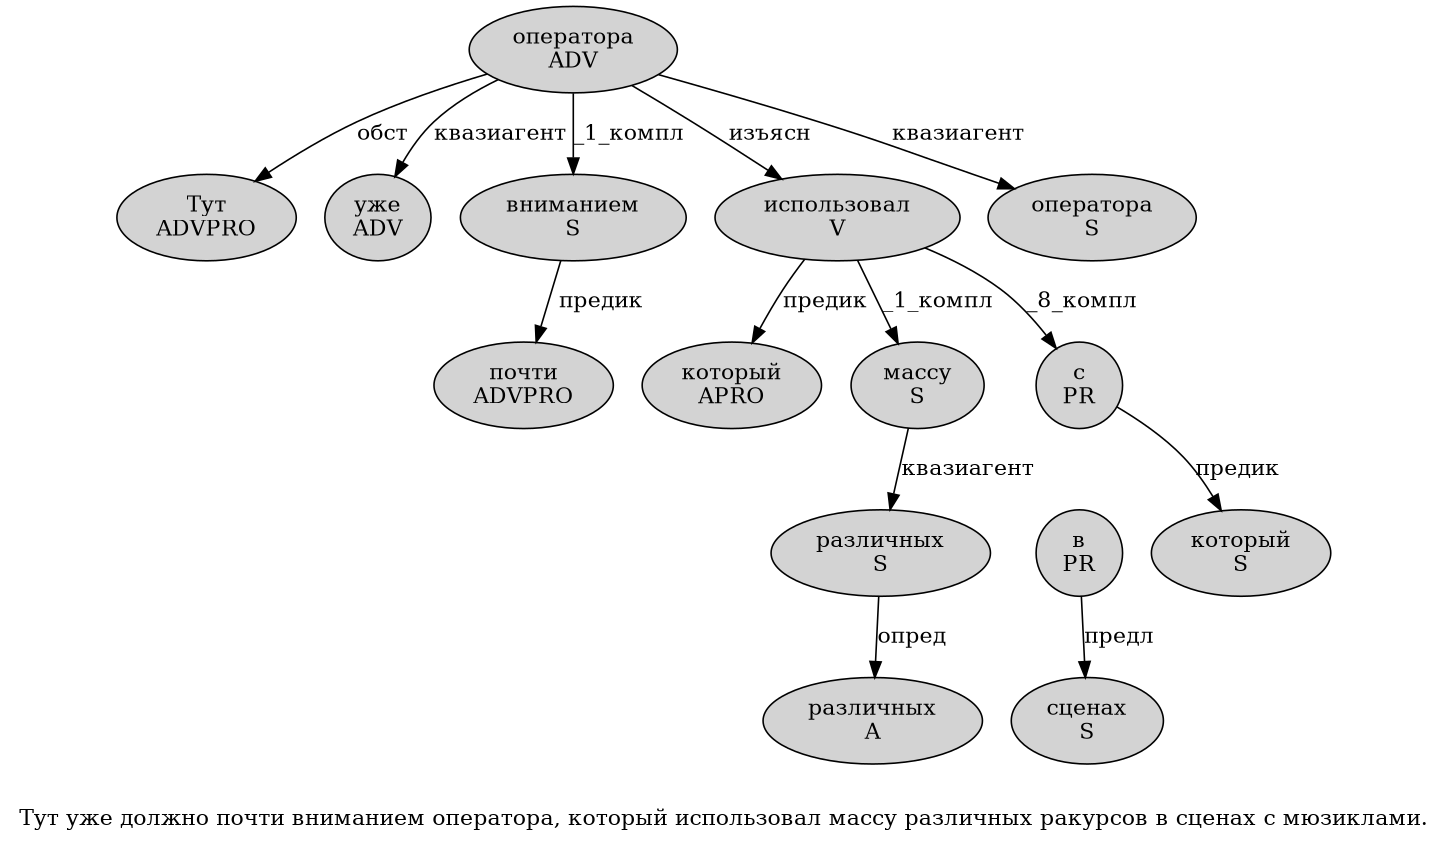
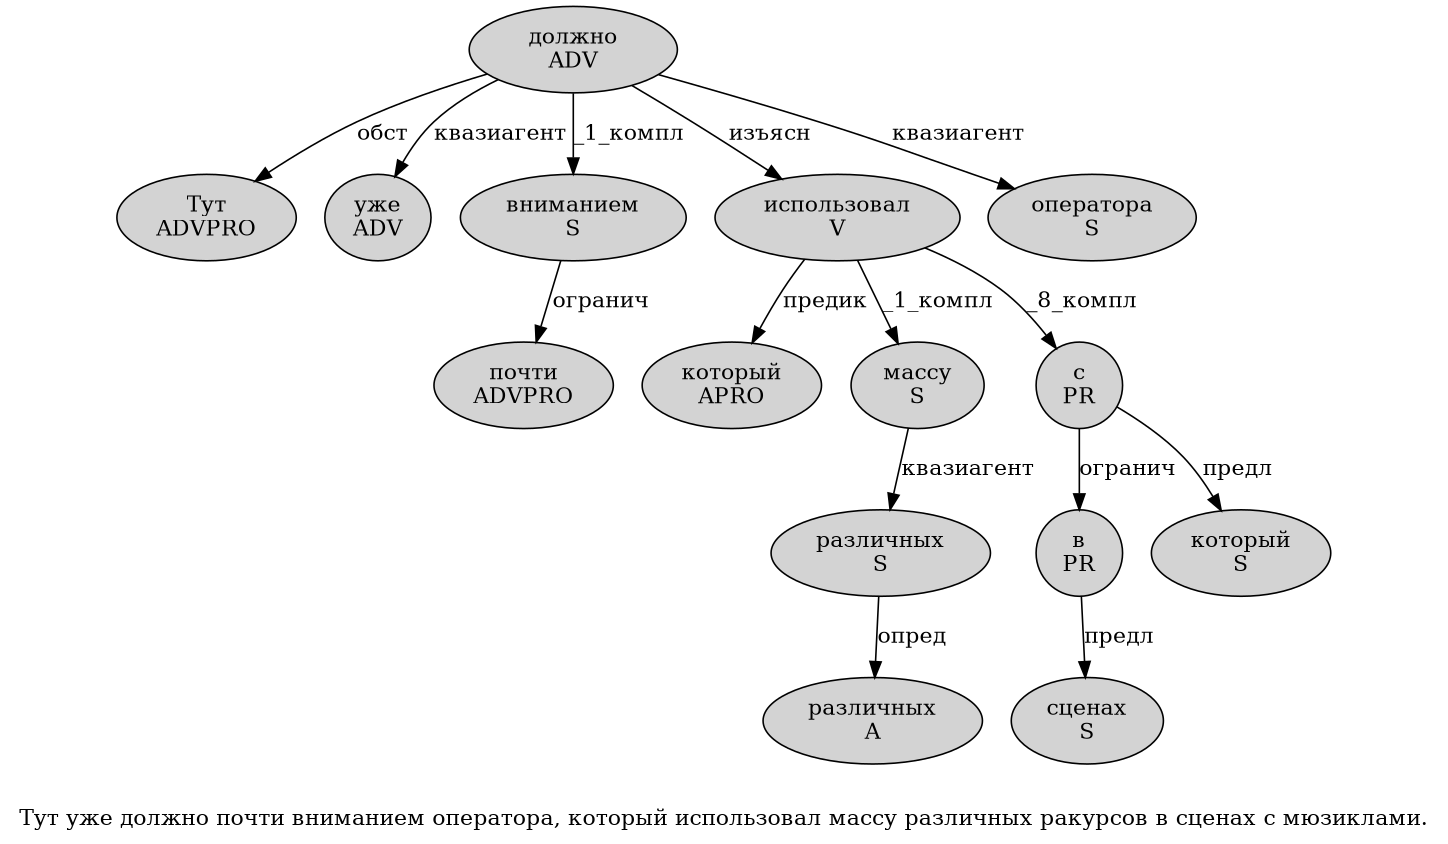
node "оператора ADV": label "оператора ADV" -> "должно ADV"
edge "вниманием S" -> "почти ADVPRO": label "предик" -> "огранич"
edge "с PR" -> "в PR": added, label "огранич"
edge "с PR" -> "который S": label "предик" -> "предл"
